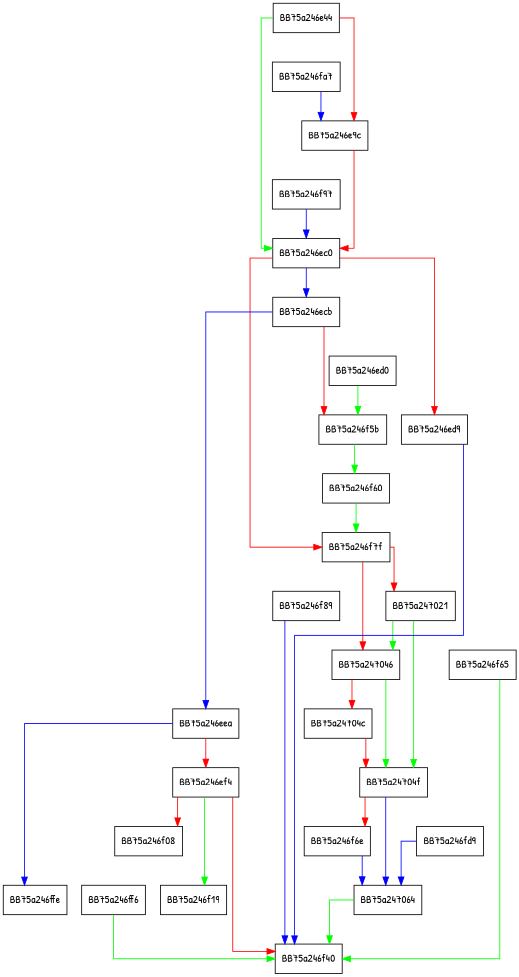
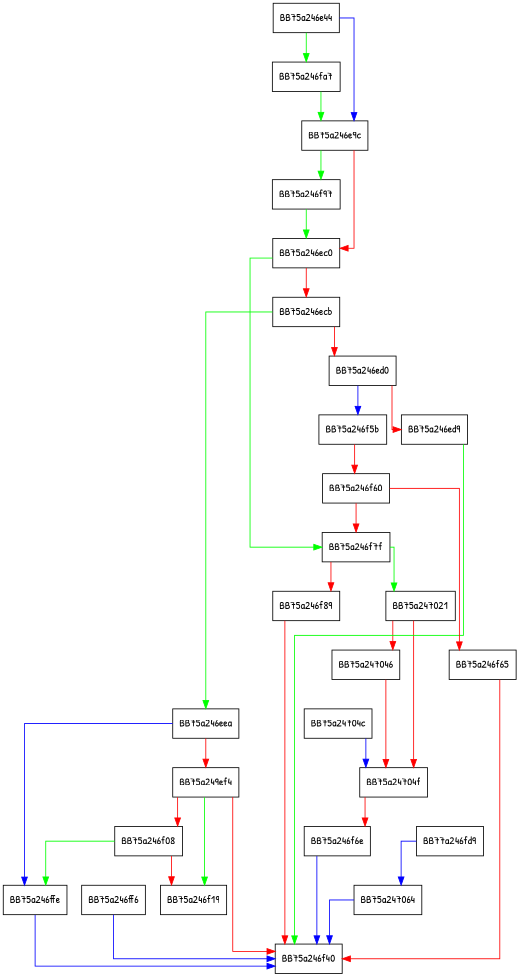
edge "BB75a246e44" -> "BB75a246e9c": color red -> blue
edge "BB75a246fa7" -> "BB75a246e9c": color blue -> green
edge "BB75a246e44" -> "BB75a246ec0": now "BB75a246e44" -> "BB75a246fa7"
edge "BB75a246e9c" -> "BB75a246f97": added
edge "BB75a246f97" -> "BB75a246ec0": color blue -> green
edge "BB75a246ec0" -> "BB75a246ecb": color blue -> red
edge "BB75a246ec0" -> "BB75a246ed9": now "BB75a246ed0" -> "BB75a246ed9"
edge "BB75a246ecb" -> "BB75a246f5b": now "BB75a246ecb" -> "BB75a246ed0"
edge "BB75a246ed0" -> "BB75a246f5b": color green -> blue
edge "BB75a246ec0" -> "BB75a246f7f": color red -> green
edge "BB75a246f5b" -> "BB75a246f60": color green -> red
edge "BB75a246ecb" -> "BB75a246eea": color blue -> green
edge "BB75a246f60" -> "BB75a246f65": added
edge "BB75a246f60" -> "BB75a246f7f": color green -> red
edge "BB75a246f7f" -> "BB75a247021": color red -> green
edge "BB75a246f7f" -> "BB75a247046": now "BB75a246f7f" -> "BB75a246f89"
edge "BB75a247021" -> "BB75a247046": color green -> red
edge "BB75a246ed9" -> "BB75a246f40": color blue -> green
edge "BB75a247046" -> "BB75a24704c": removed
edge "BB75a247021" -> "BB75a24704f": color green -> red
edge "BB75a247046" -> "BB75a24704f": color green -> red
edge "BB75a24704c" -> "BB75a24704f": color red -> blue
edge "BB75a246f89" -> "BB75a246f40": color blue -> red
node "BB75a246ef4": label "BB75a246ef4" -> "BB75a249ef4"
edge "BB75a24704f" -> "BB75a247064": removed
edge "BB75a246f08" -> "BB75a246ffe": added
node "BB75a246fd9": label "BB75a246fd9" -> "BB77a246fd9"
edge "BB75a246f08" -> "BB75a246f19": added
edge "BB75a246f6e" -> "BB75a247064": now "BB75a246f6e" -> "BB75a246f40"
edge "BB75a246f65" -> "BB75a246f40": color green -> red
edge "BB75a247064" -> "BB75a246f40": color green -> blue
edge "BB75a246ff6" -> "BB75a246f40": color green -> blue
edge "BB75a246ffe" -> "BB75a246f40": added
